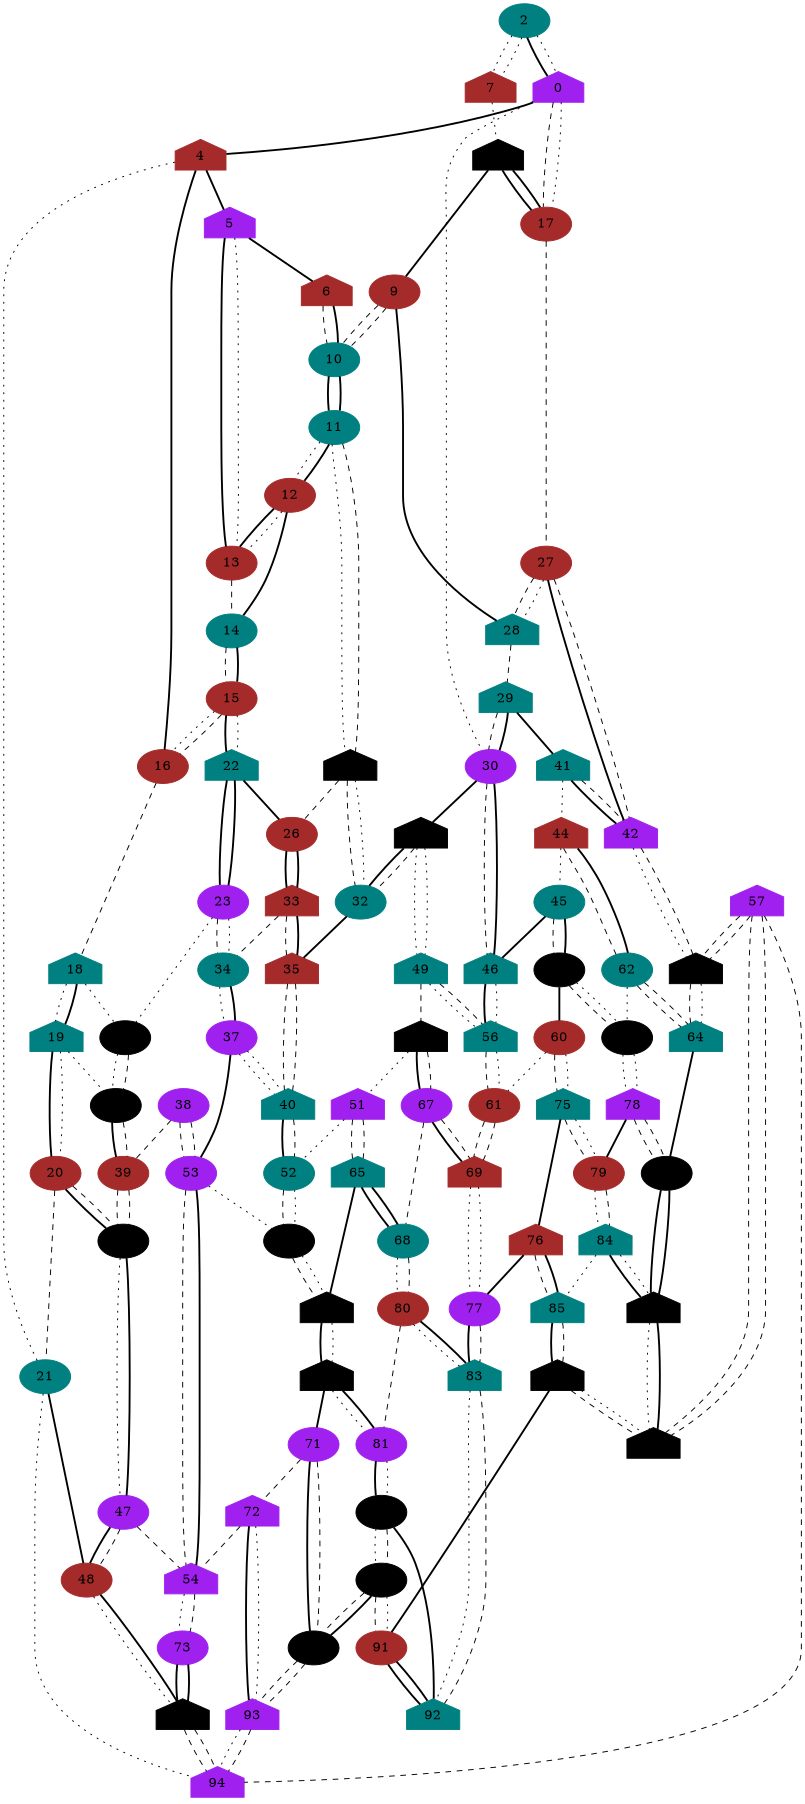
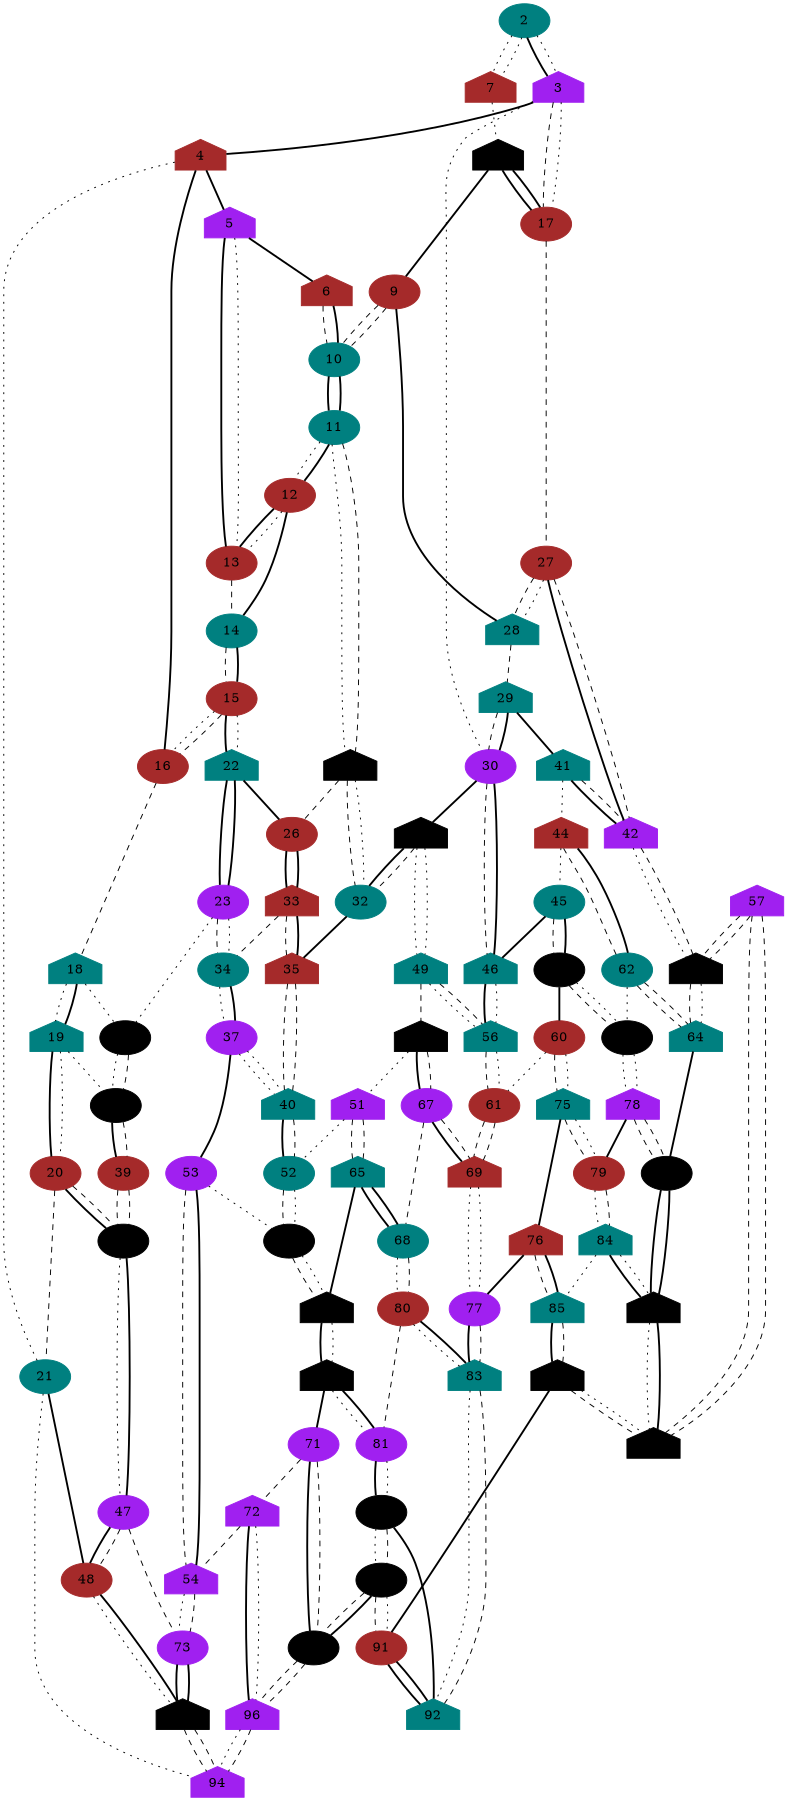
node "0": label "0" -> "3"
node "38": removed
edge "47" -- "54": now "47" -- "73"
edge "57" -- "94": removed
node "93": label "93" -> "96"
